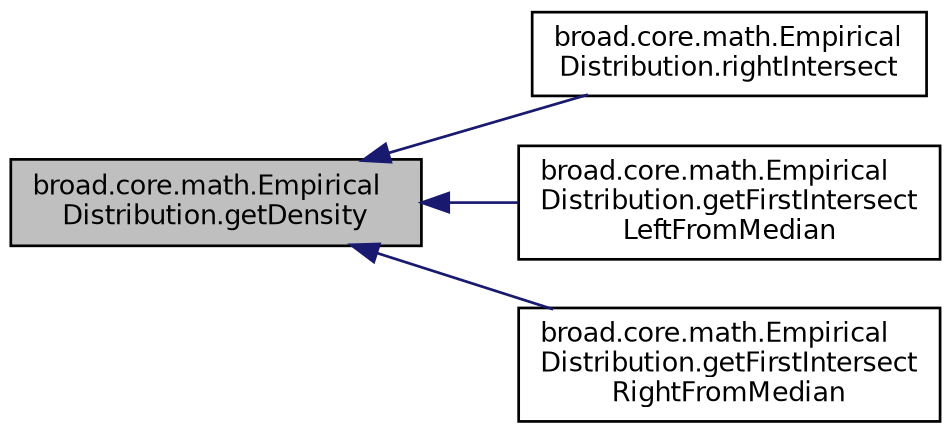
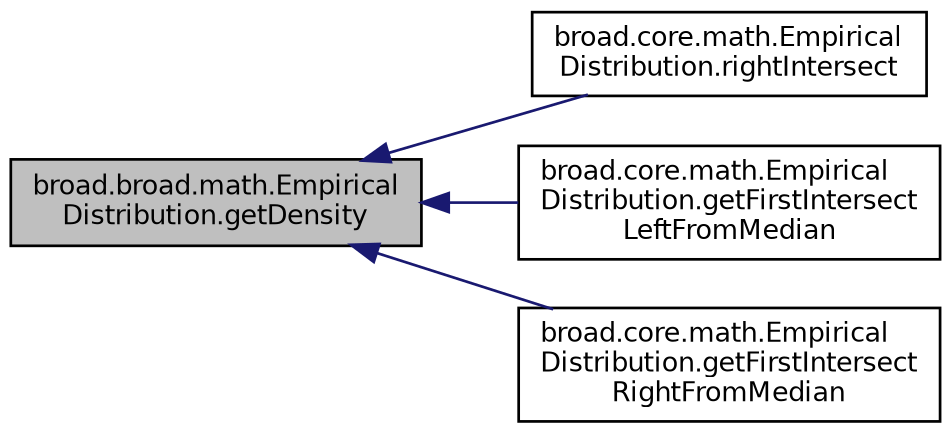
node "broad.core.math.Empirical Distribution.getDensity": label "broad.core.math.Empirical Distribution.getDensity" -> "broad.broad.math.Empirical Distribution.getDensity"
